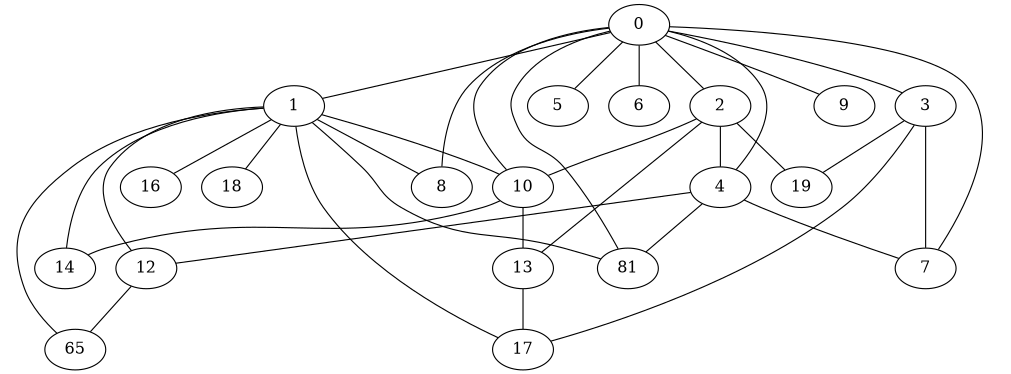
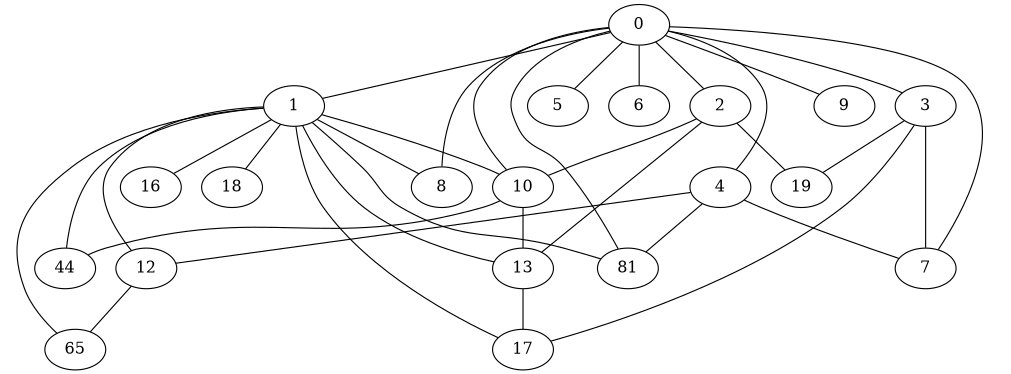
edge "2" -- "4": removed
edge "1" -- "13": added
node "14": label "14" -> "44"
